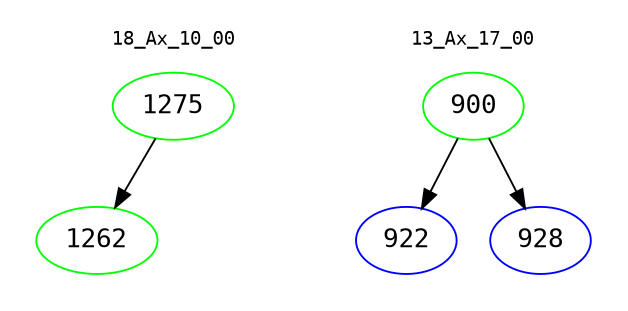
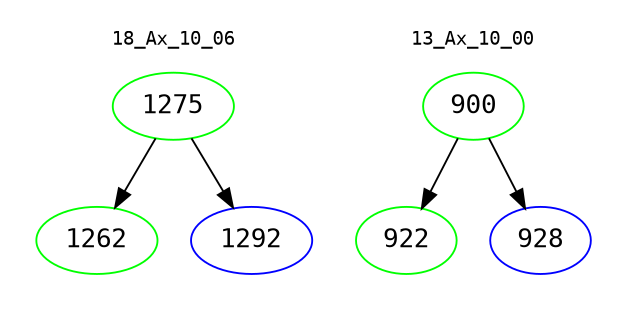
cluster "18_Ax_10_00": label "18_Ax_10_00" -> "18_Ax_10_06"
cluster "13_Ax_17_00": label "13_Ax_17_00" -> "13_Ax_10_00"
node "1292": added
node "922": color blue -> green
